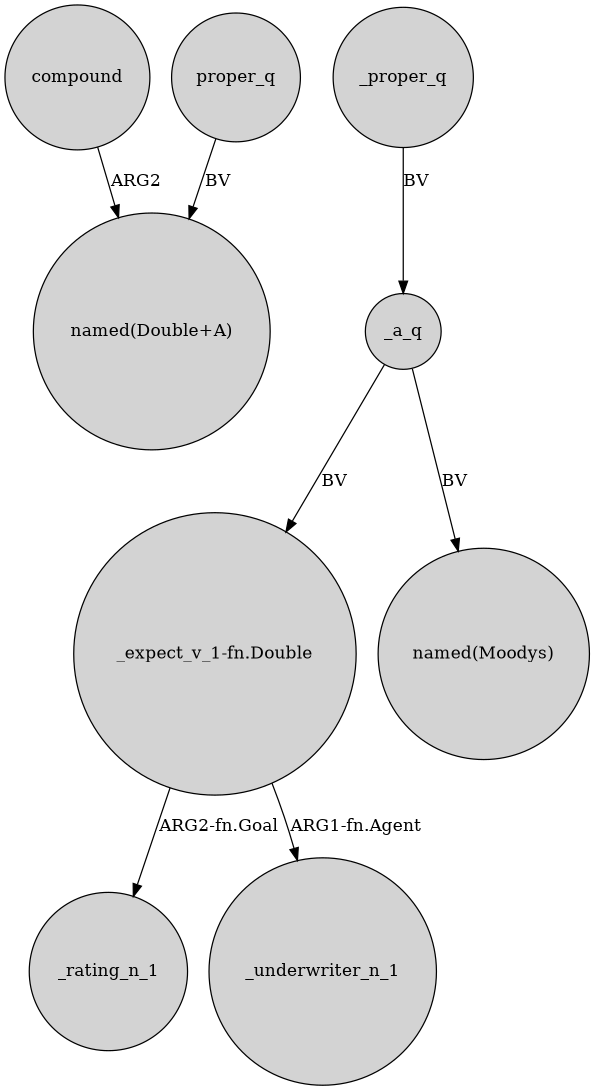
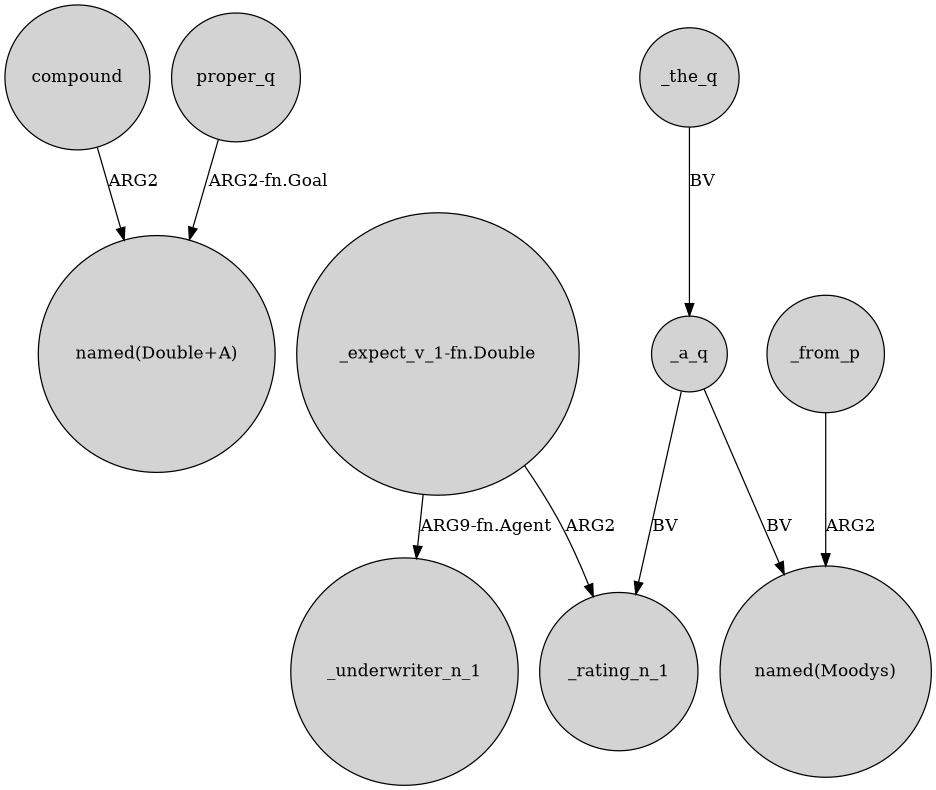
node "_proper_q": label "_proper_q" -> "_the_q"
edge "proper_q" -> "named(Double+A)": label "BV" -> "ARG2-fn.Goal"
node "_from_p": added
edge "_a_q" -> "_expect_v_1-fn.Double": now "_a_q" -> "_rating_n_1"
edge "_expect_v_1-fn.Double" -> "_rating_n_1": label "ARG2-fn.Goal" -> "ARG2"
edge "_expect_v_1-fn.Double" -> "_underwriter_n_1": label "ARG1-fn.Agent" -> "ARG9-fn.Agent"
